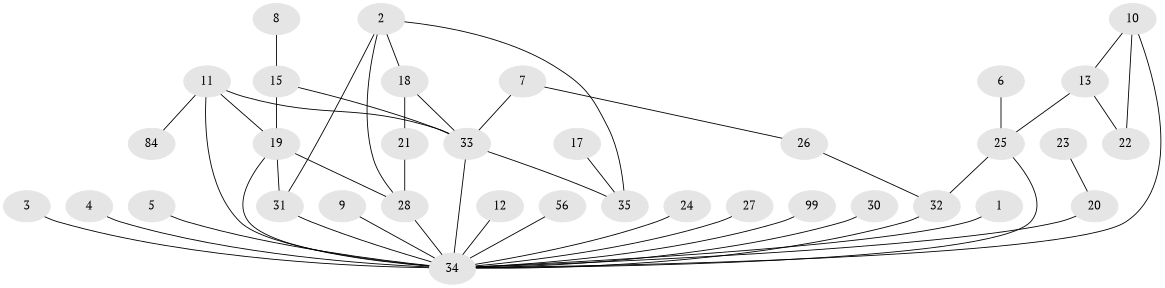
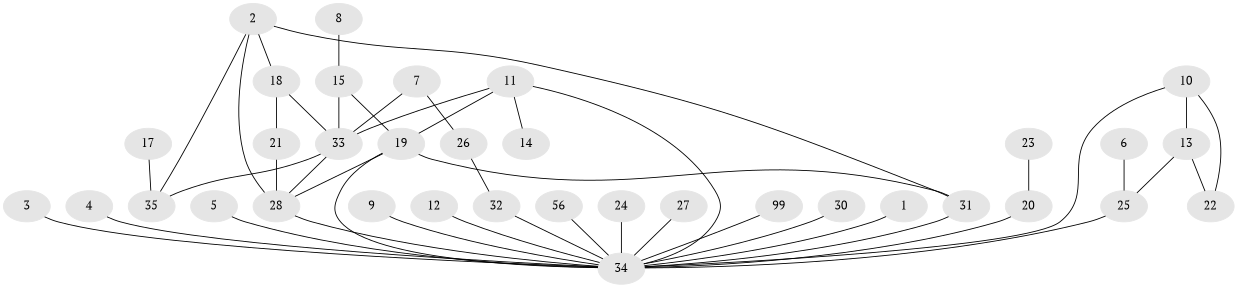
node "84": label "84" -> "14"
edge "25" -- "32": removed
edge "33" -- "34": now "33" -- "28"
